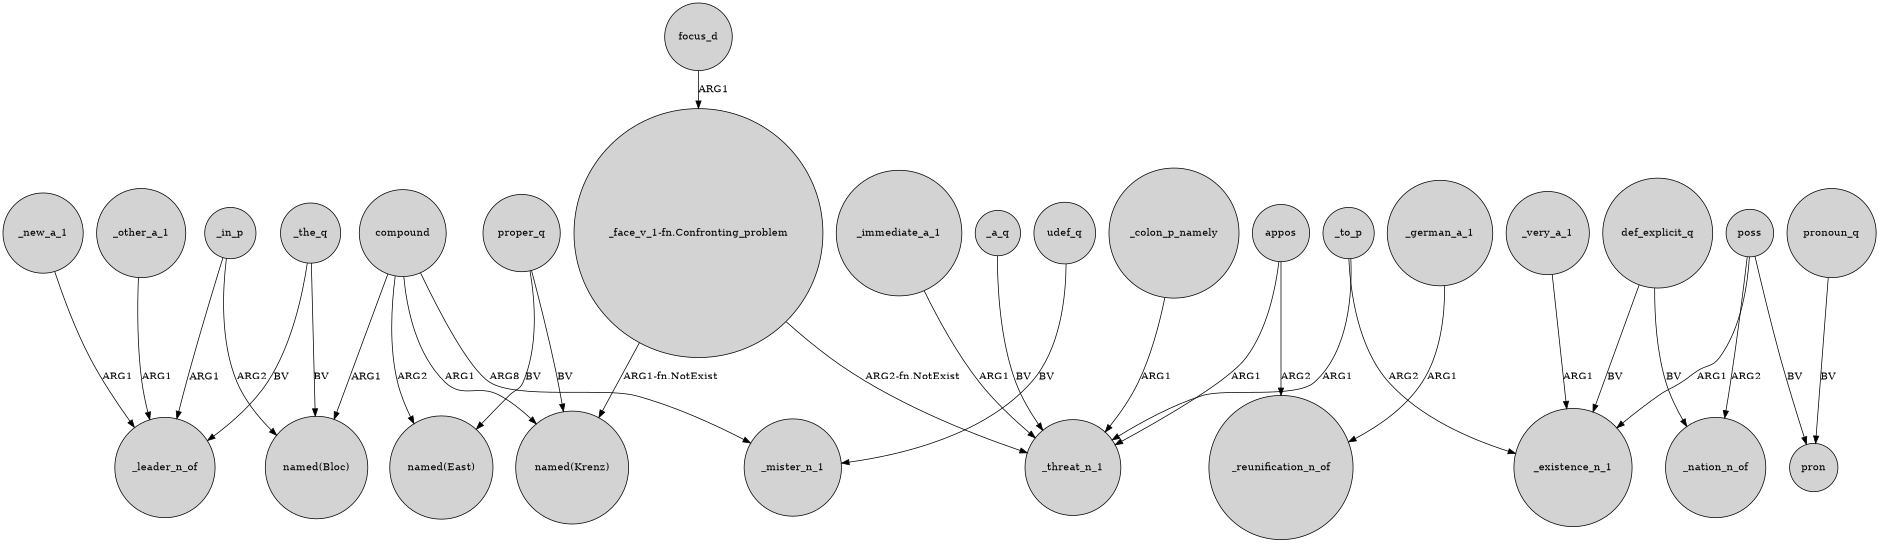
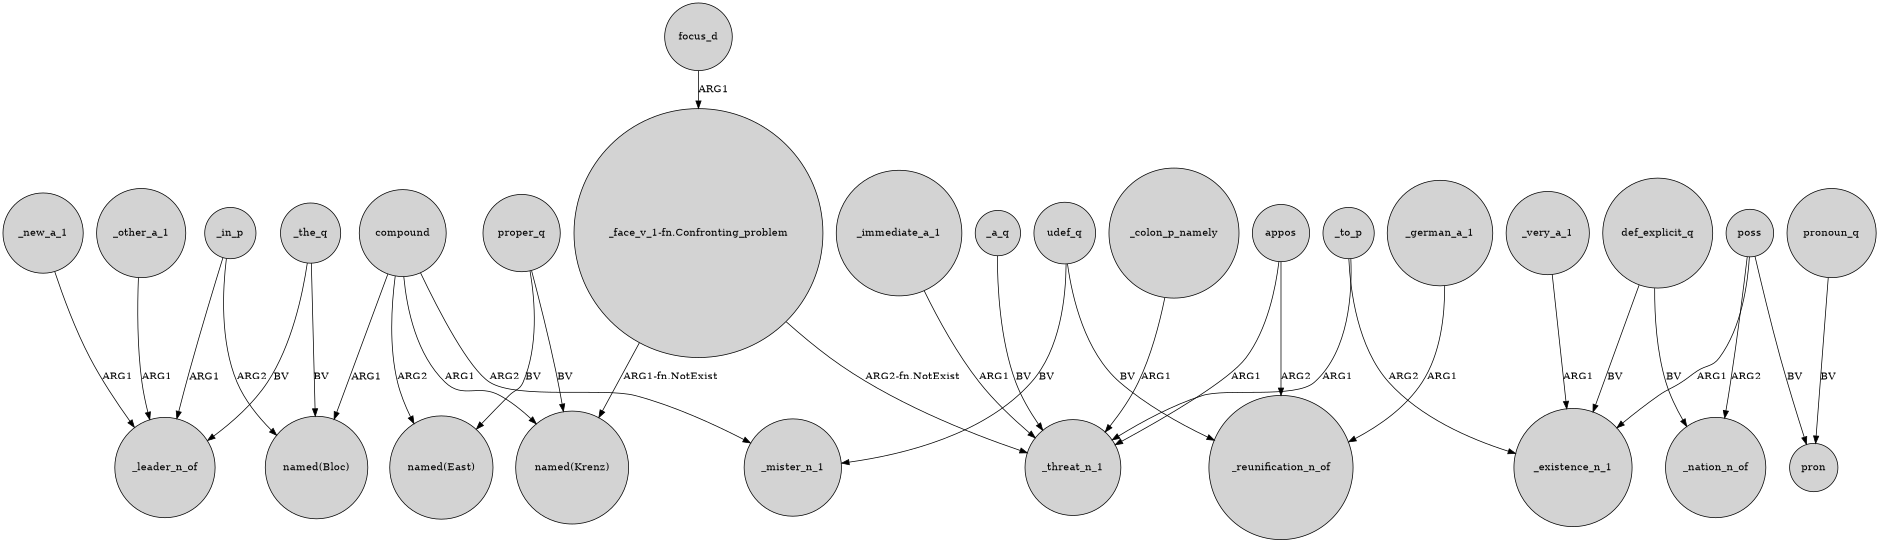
edge "udef_q" -> "_reunification_n_of": added, label "BV"
edge "compound" -> "_mister_n_1": label "ARG8" -> "ARG2"
